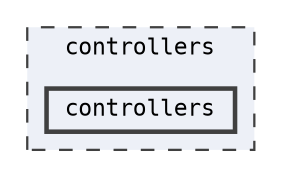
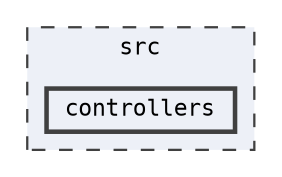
cluster "controllers": label "controllers" -> "src"
